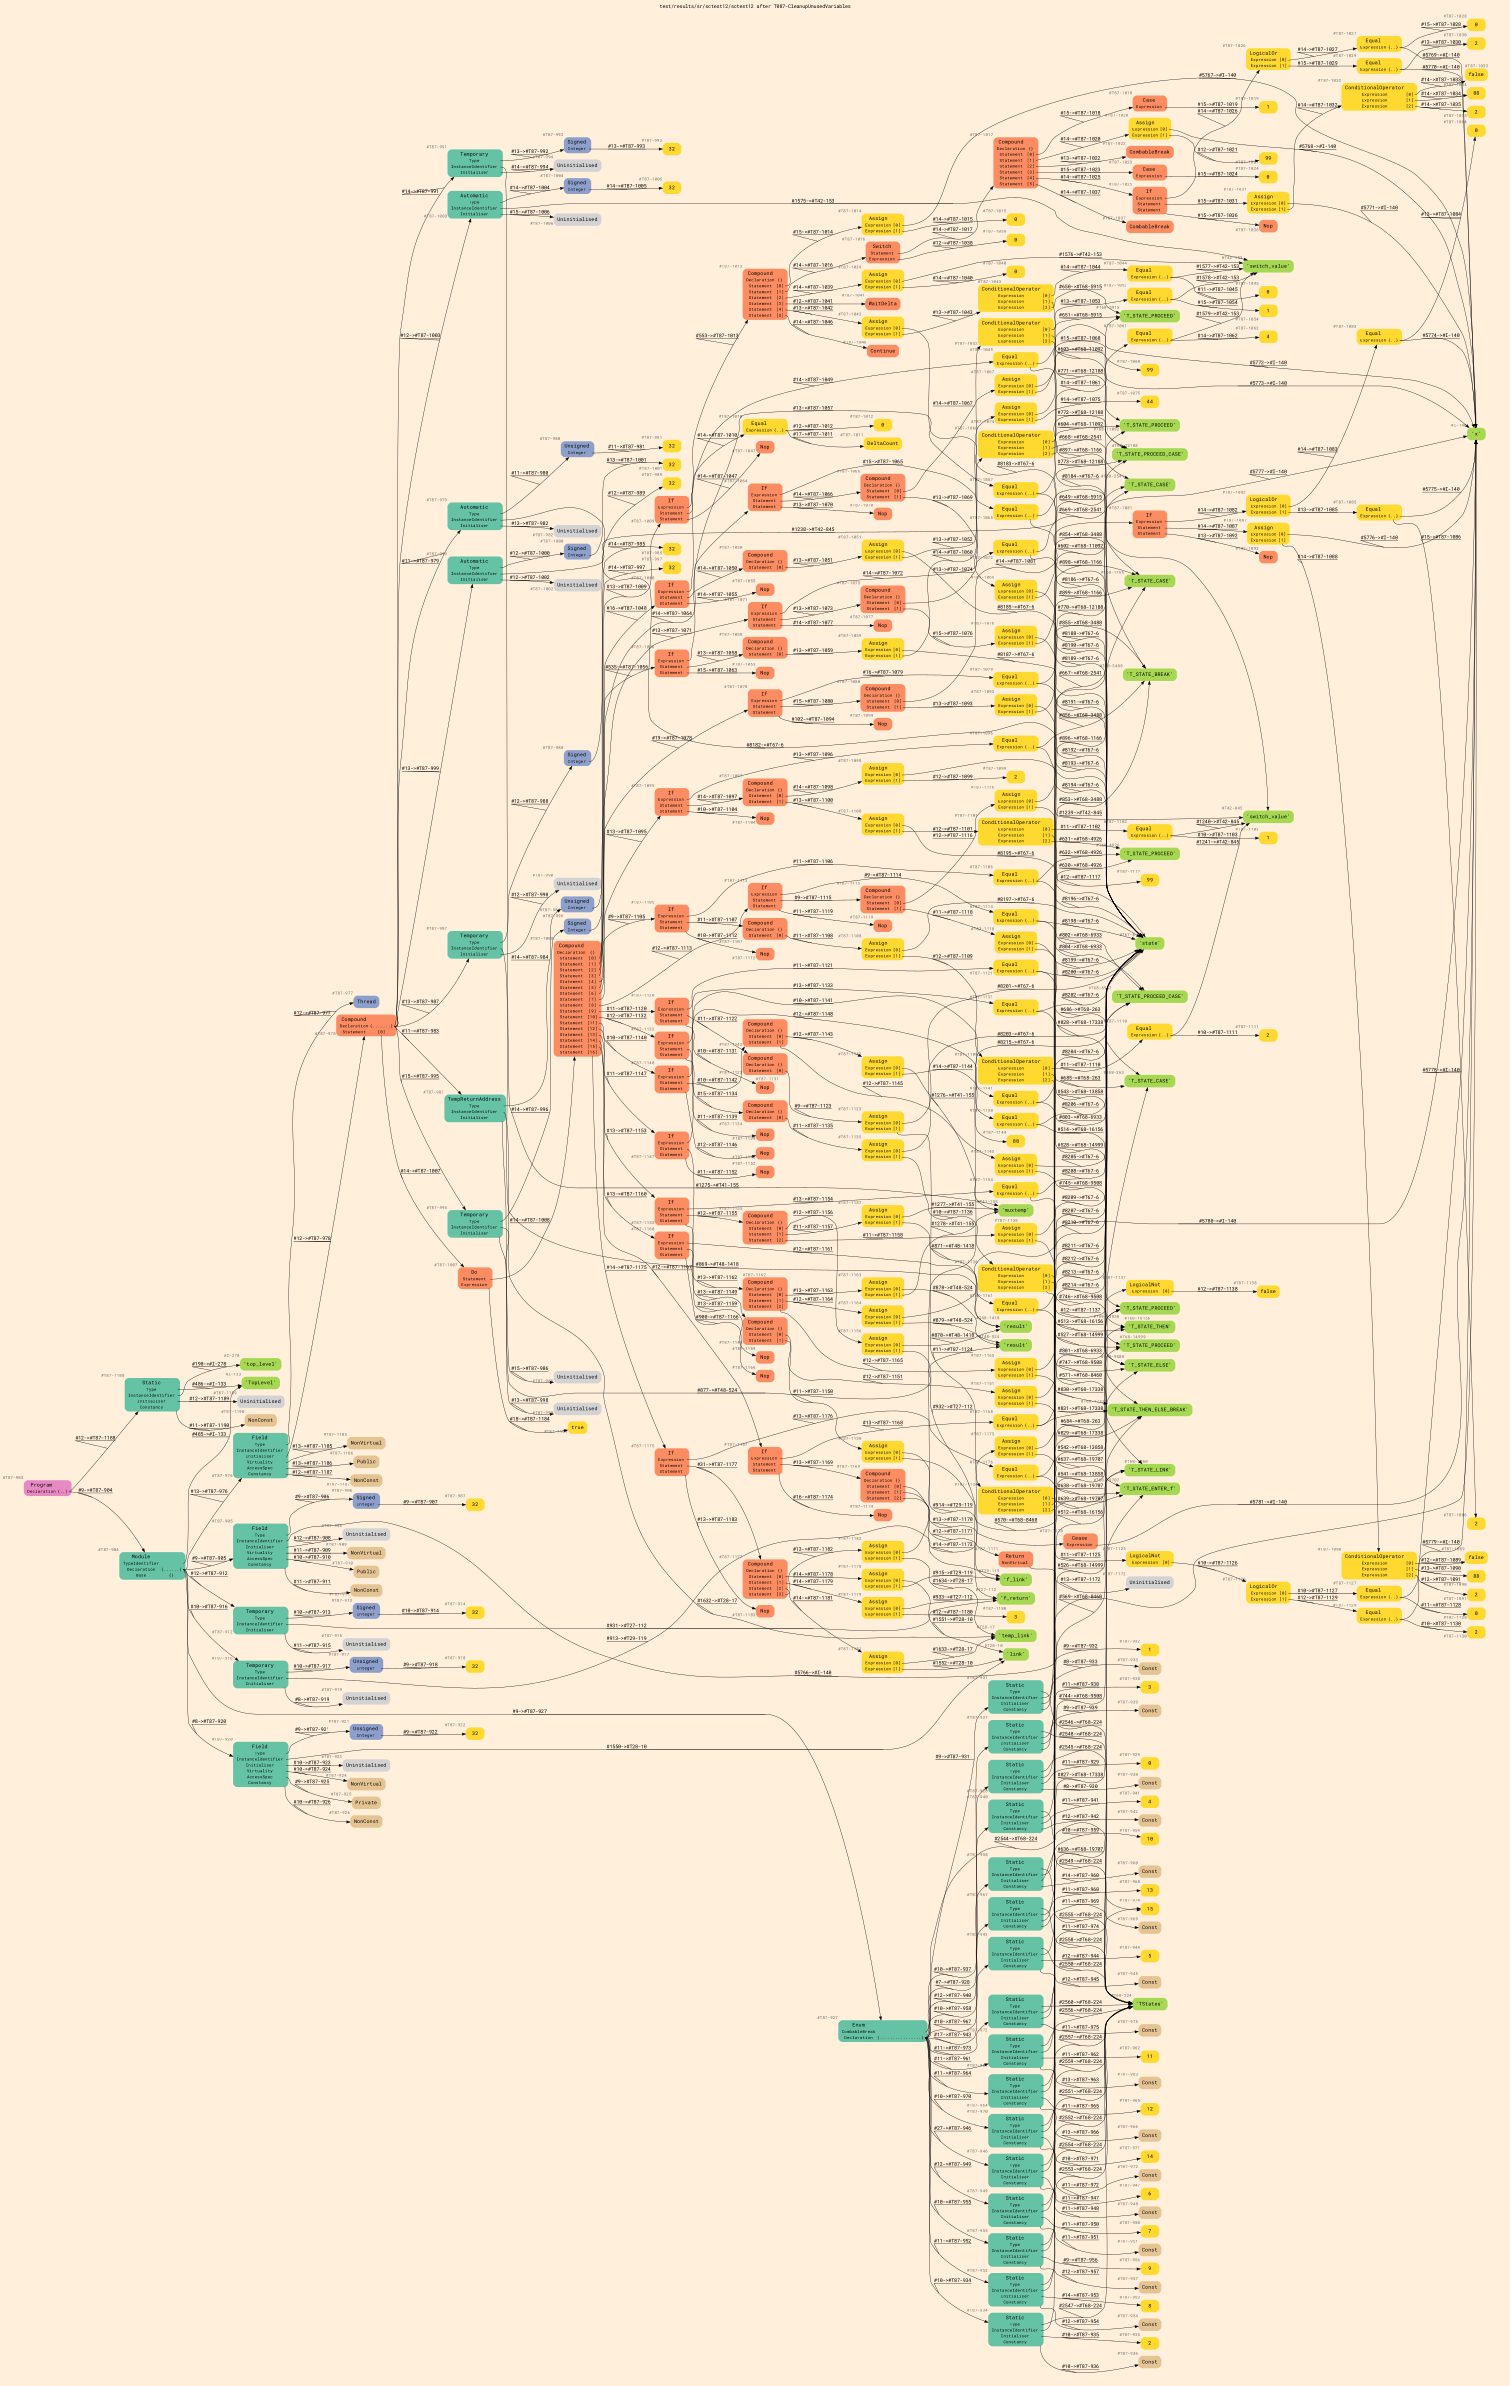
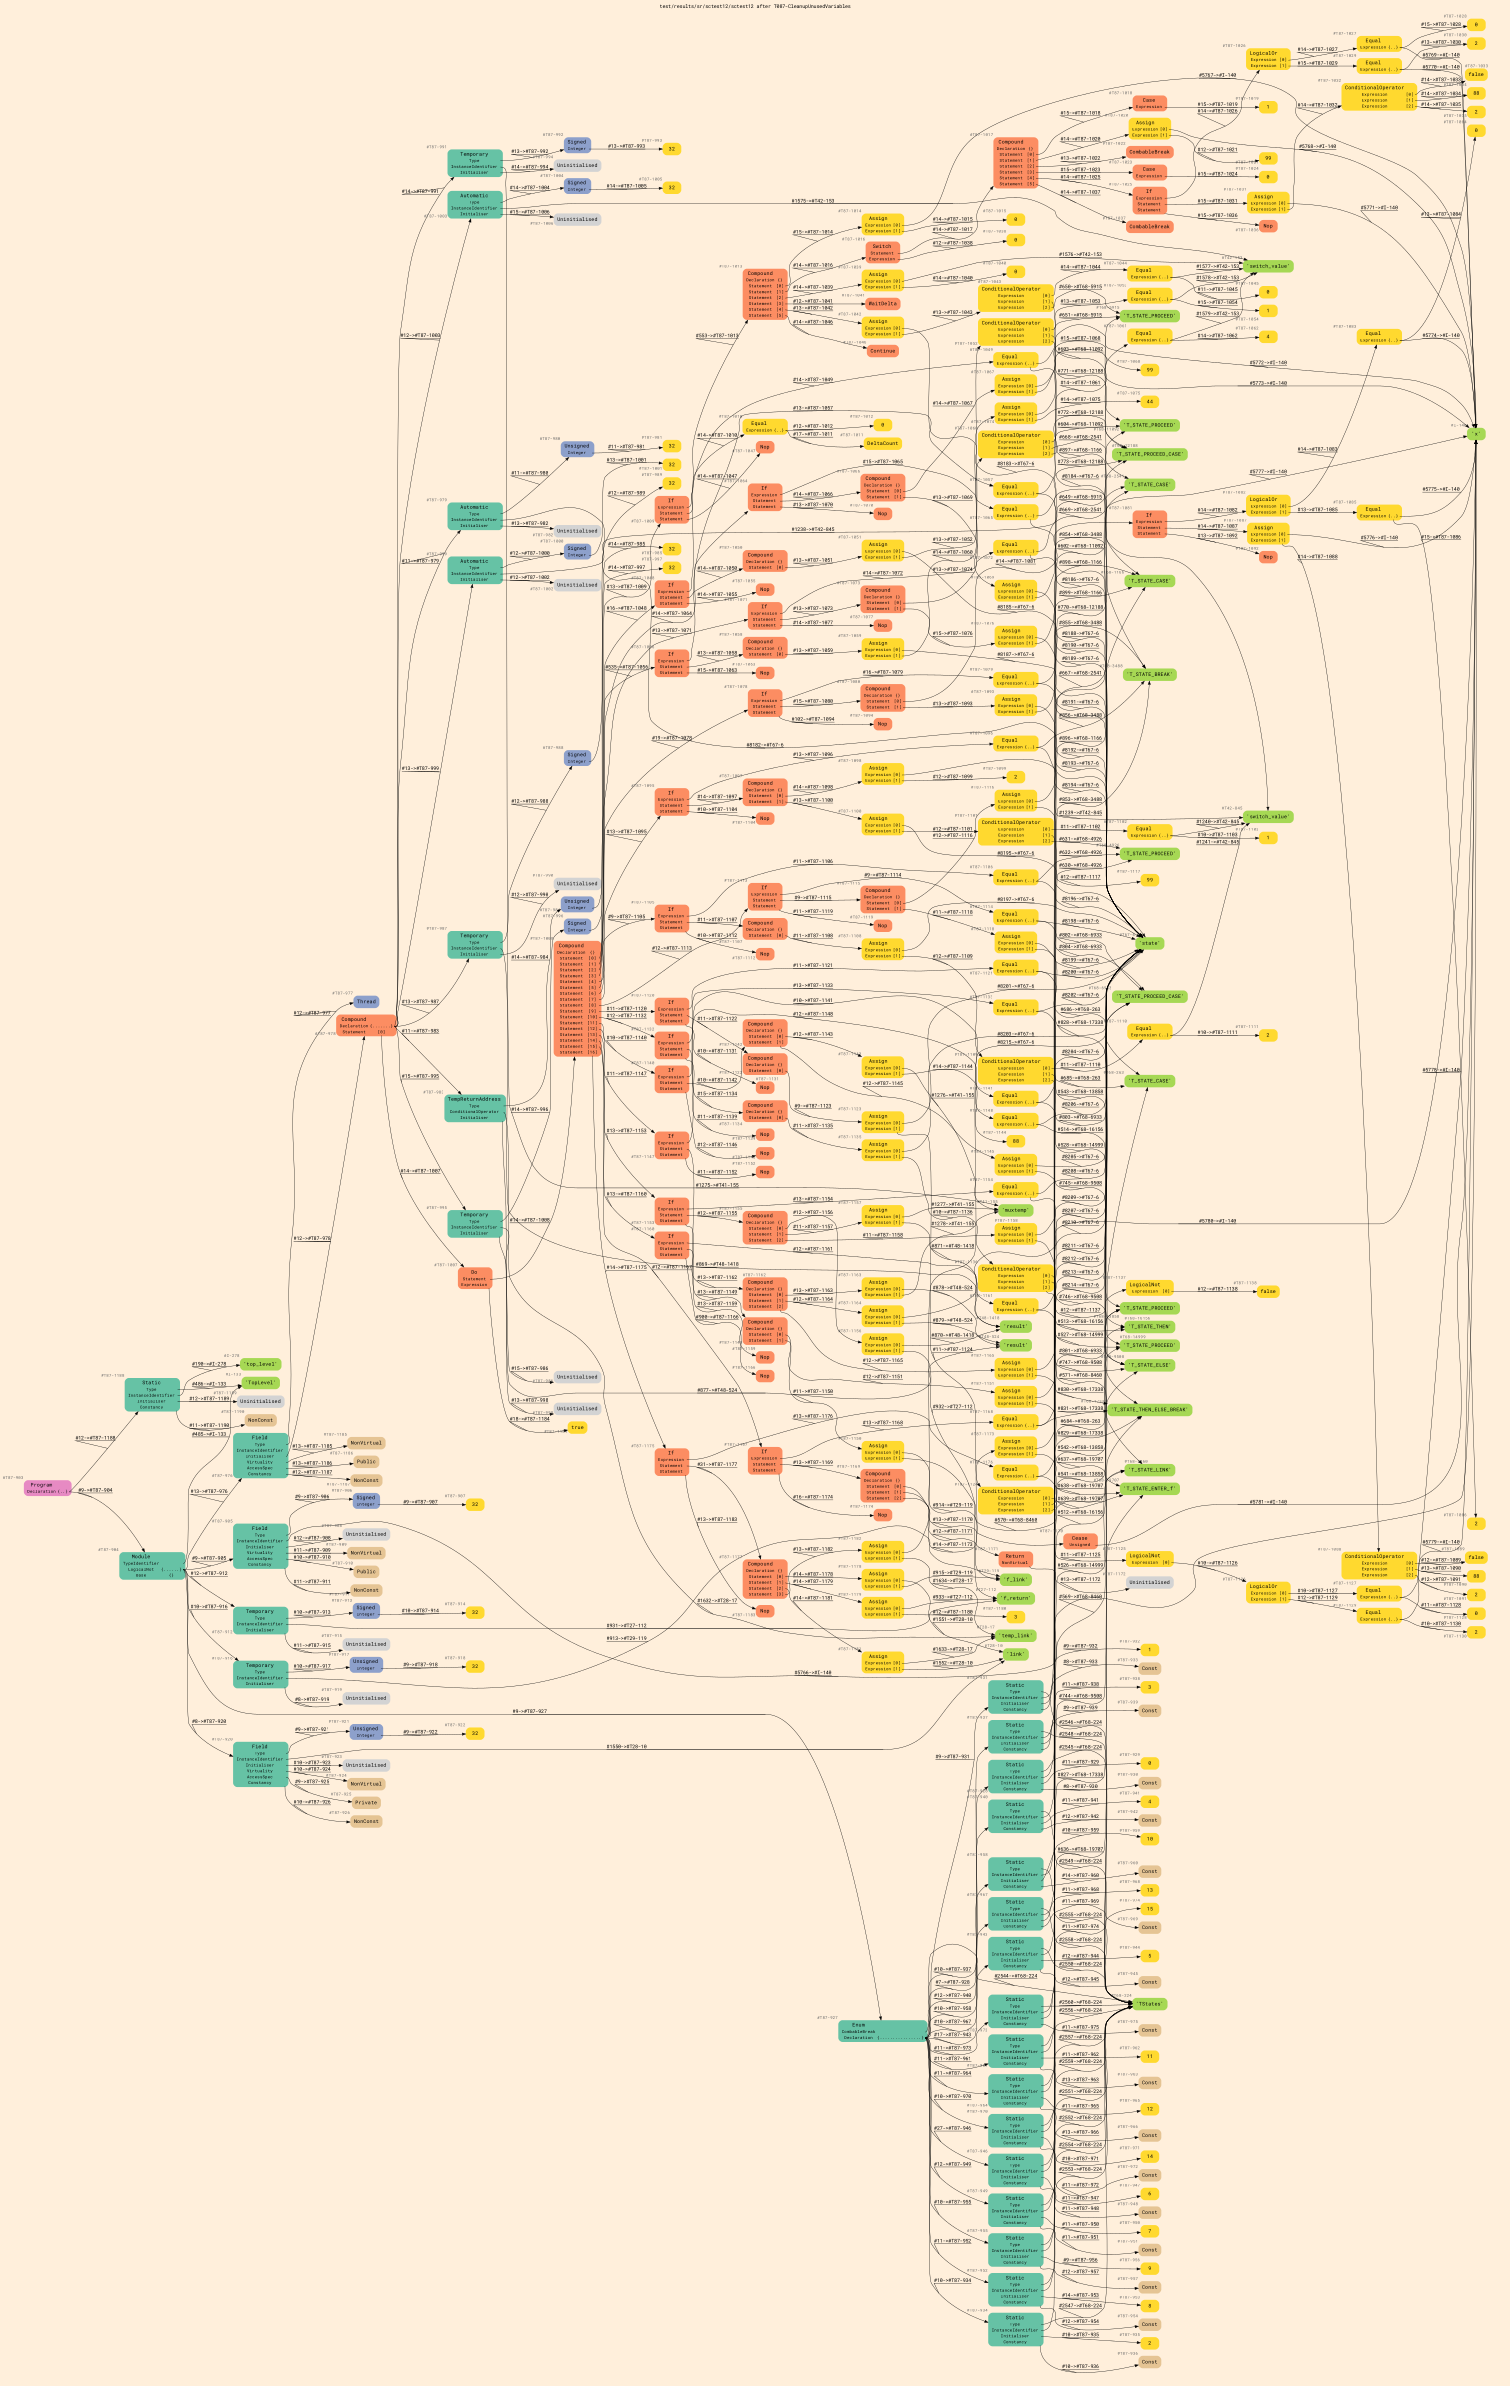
node "TempReturnAddress": text "InstanceIdentifier" -> "ConditionalOperator"
node "Cease": text "Expression" -> "Unsigned"
node "Module": text "Declaration" -> "LogicalNot"
edge "Enum" -> "15": now "Enum" -> "'TStates'"
